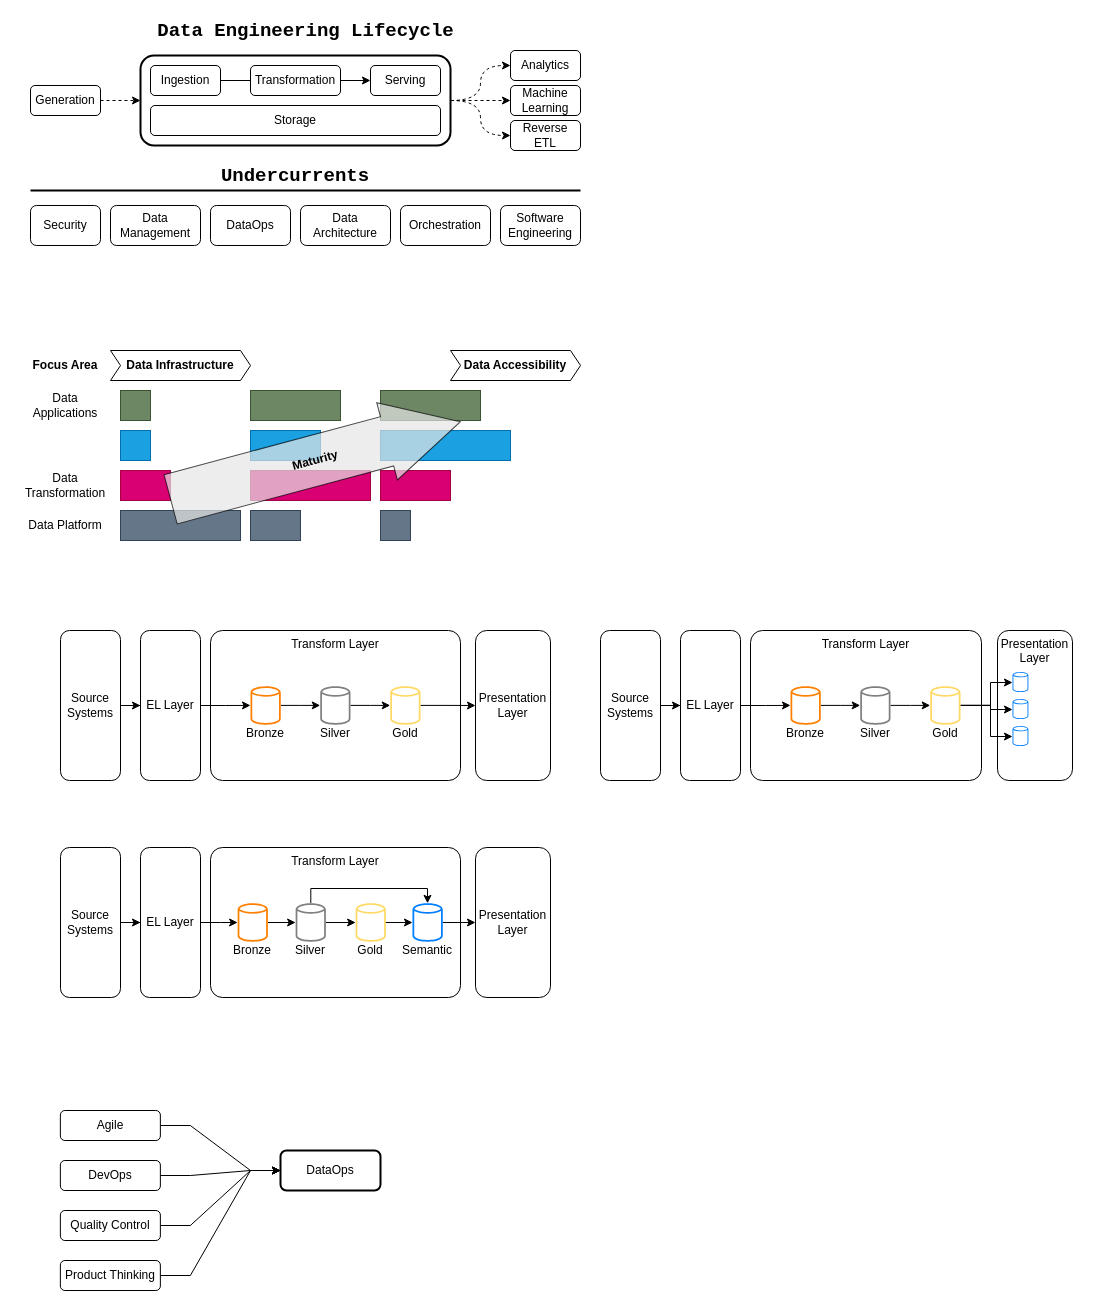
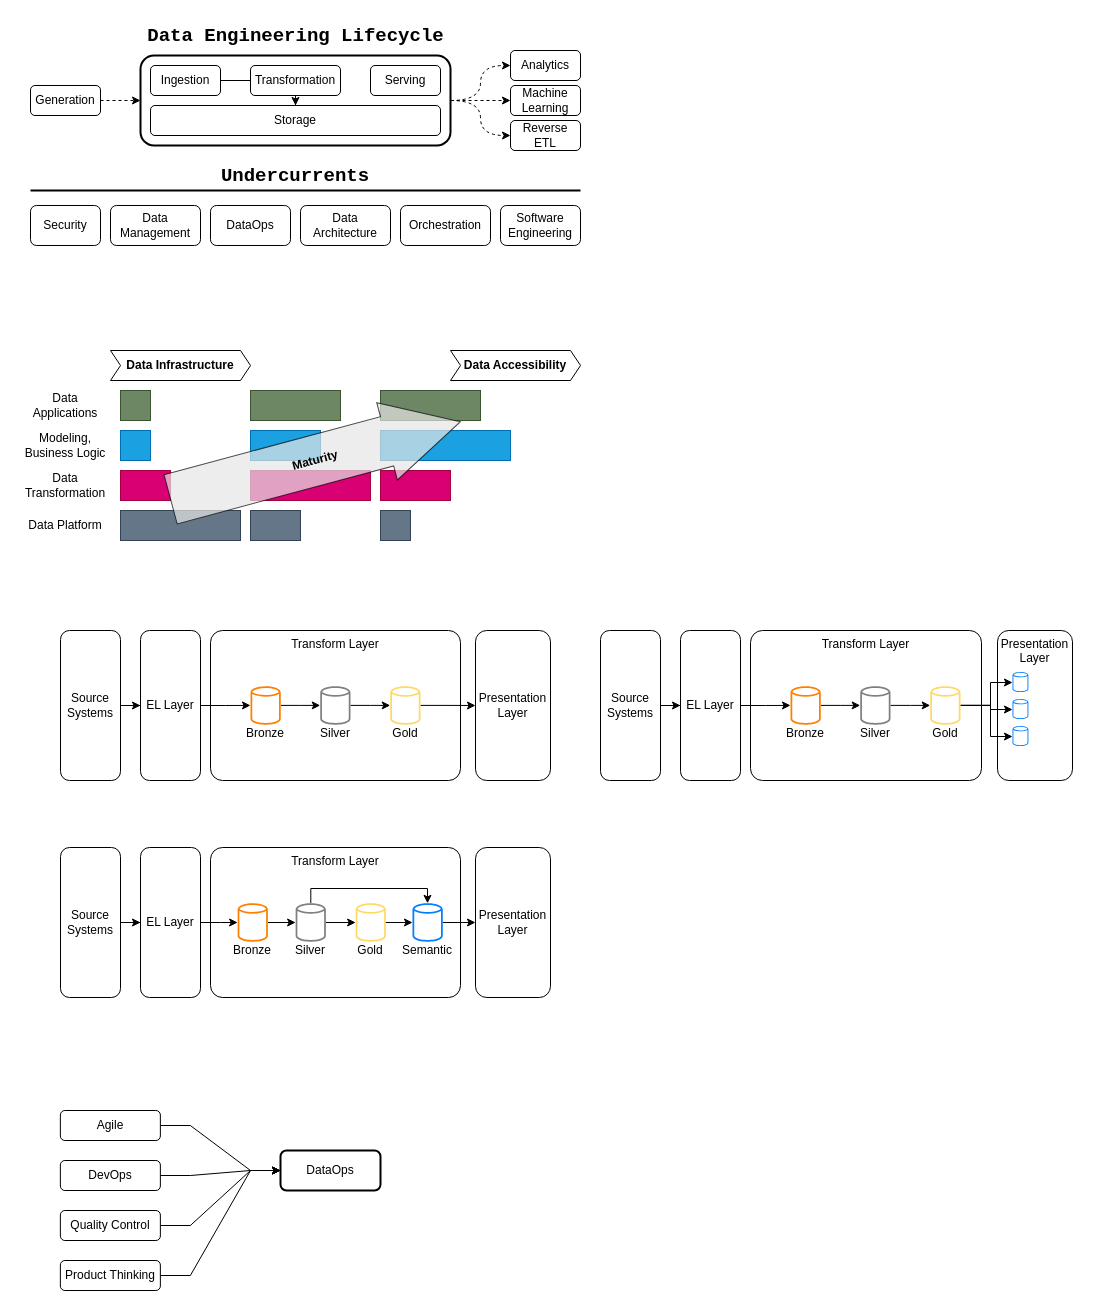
node "Data Engineering Lifecycle": moved (306, 31) -> (296, 36)
edge "Transformation" -> "Serving": now "Transformation" -> "Storage"
node "Focus Area": removed
node "Modeling, Business Logic": added
